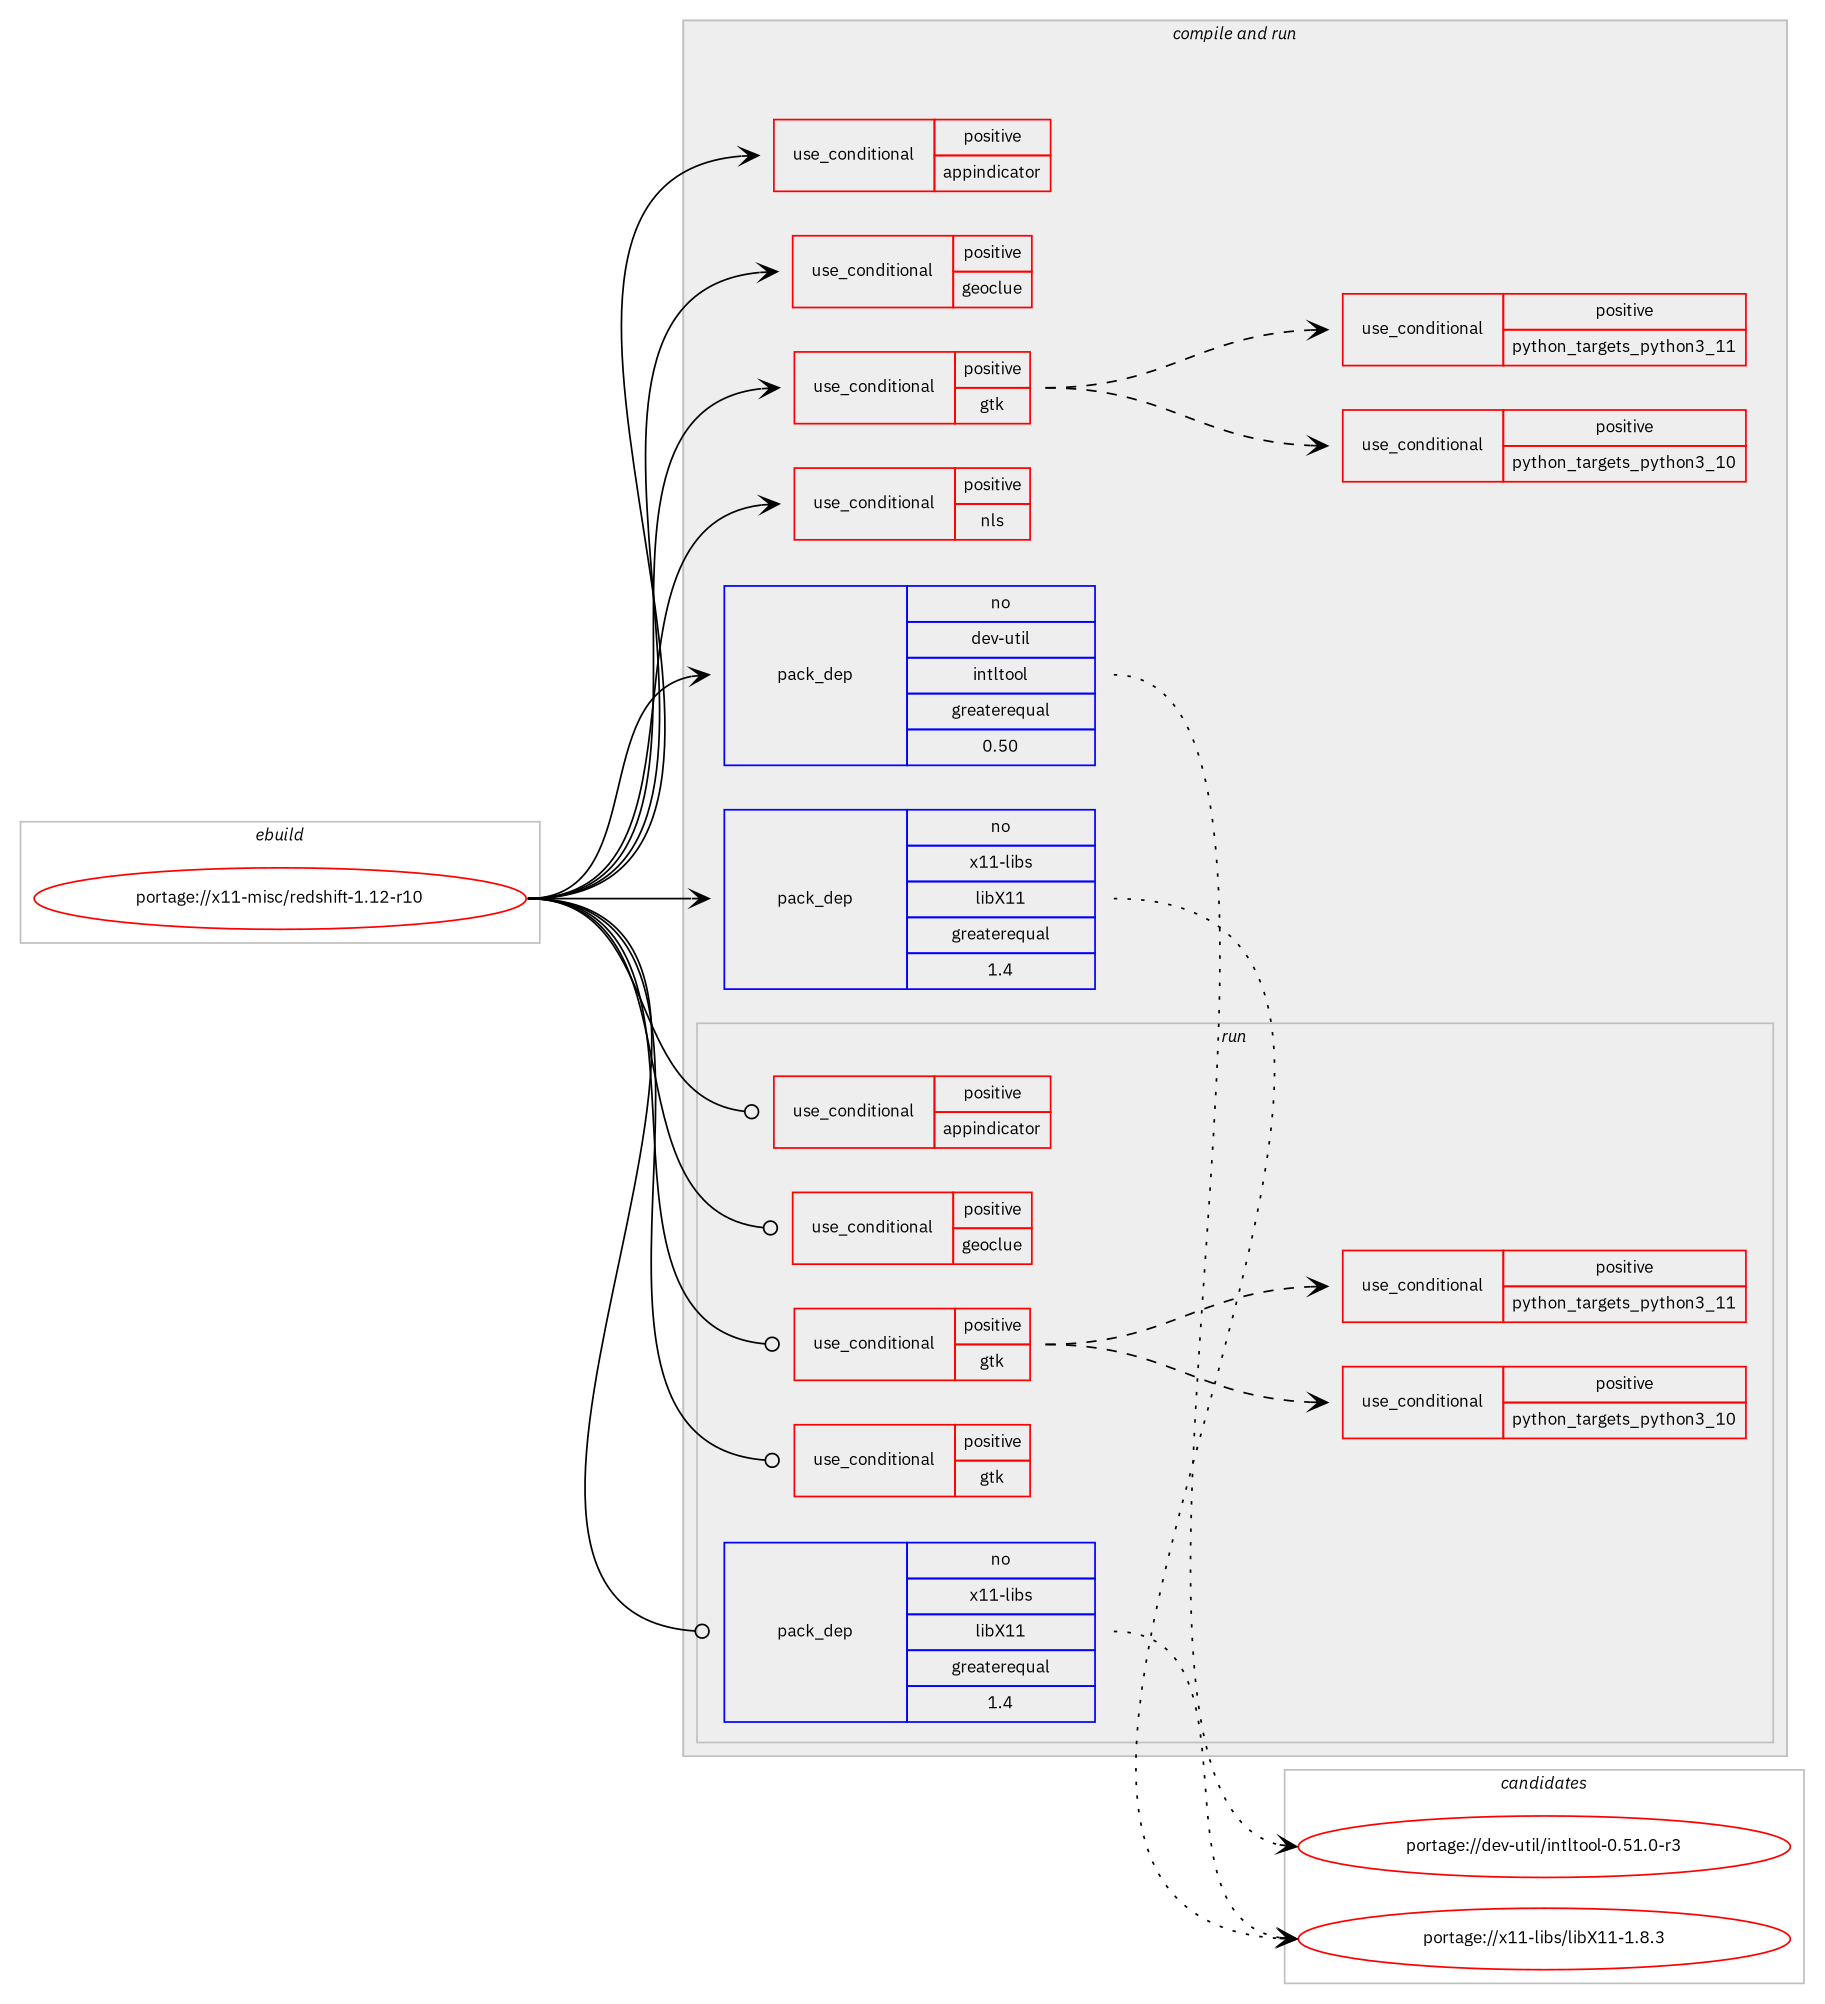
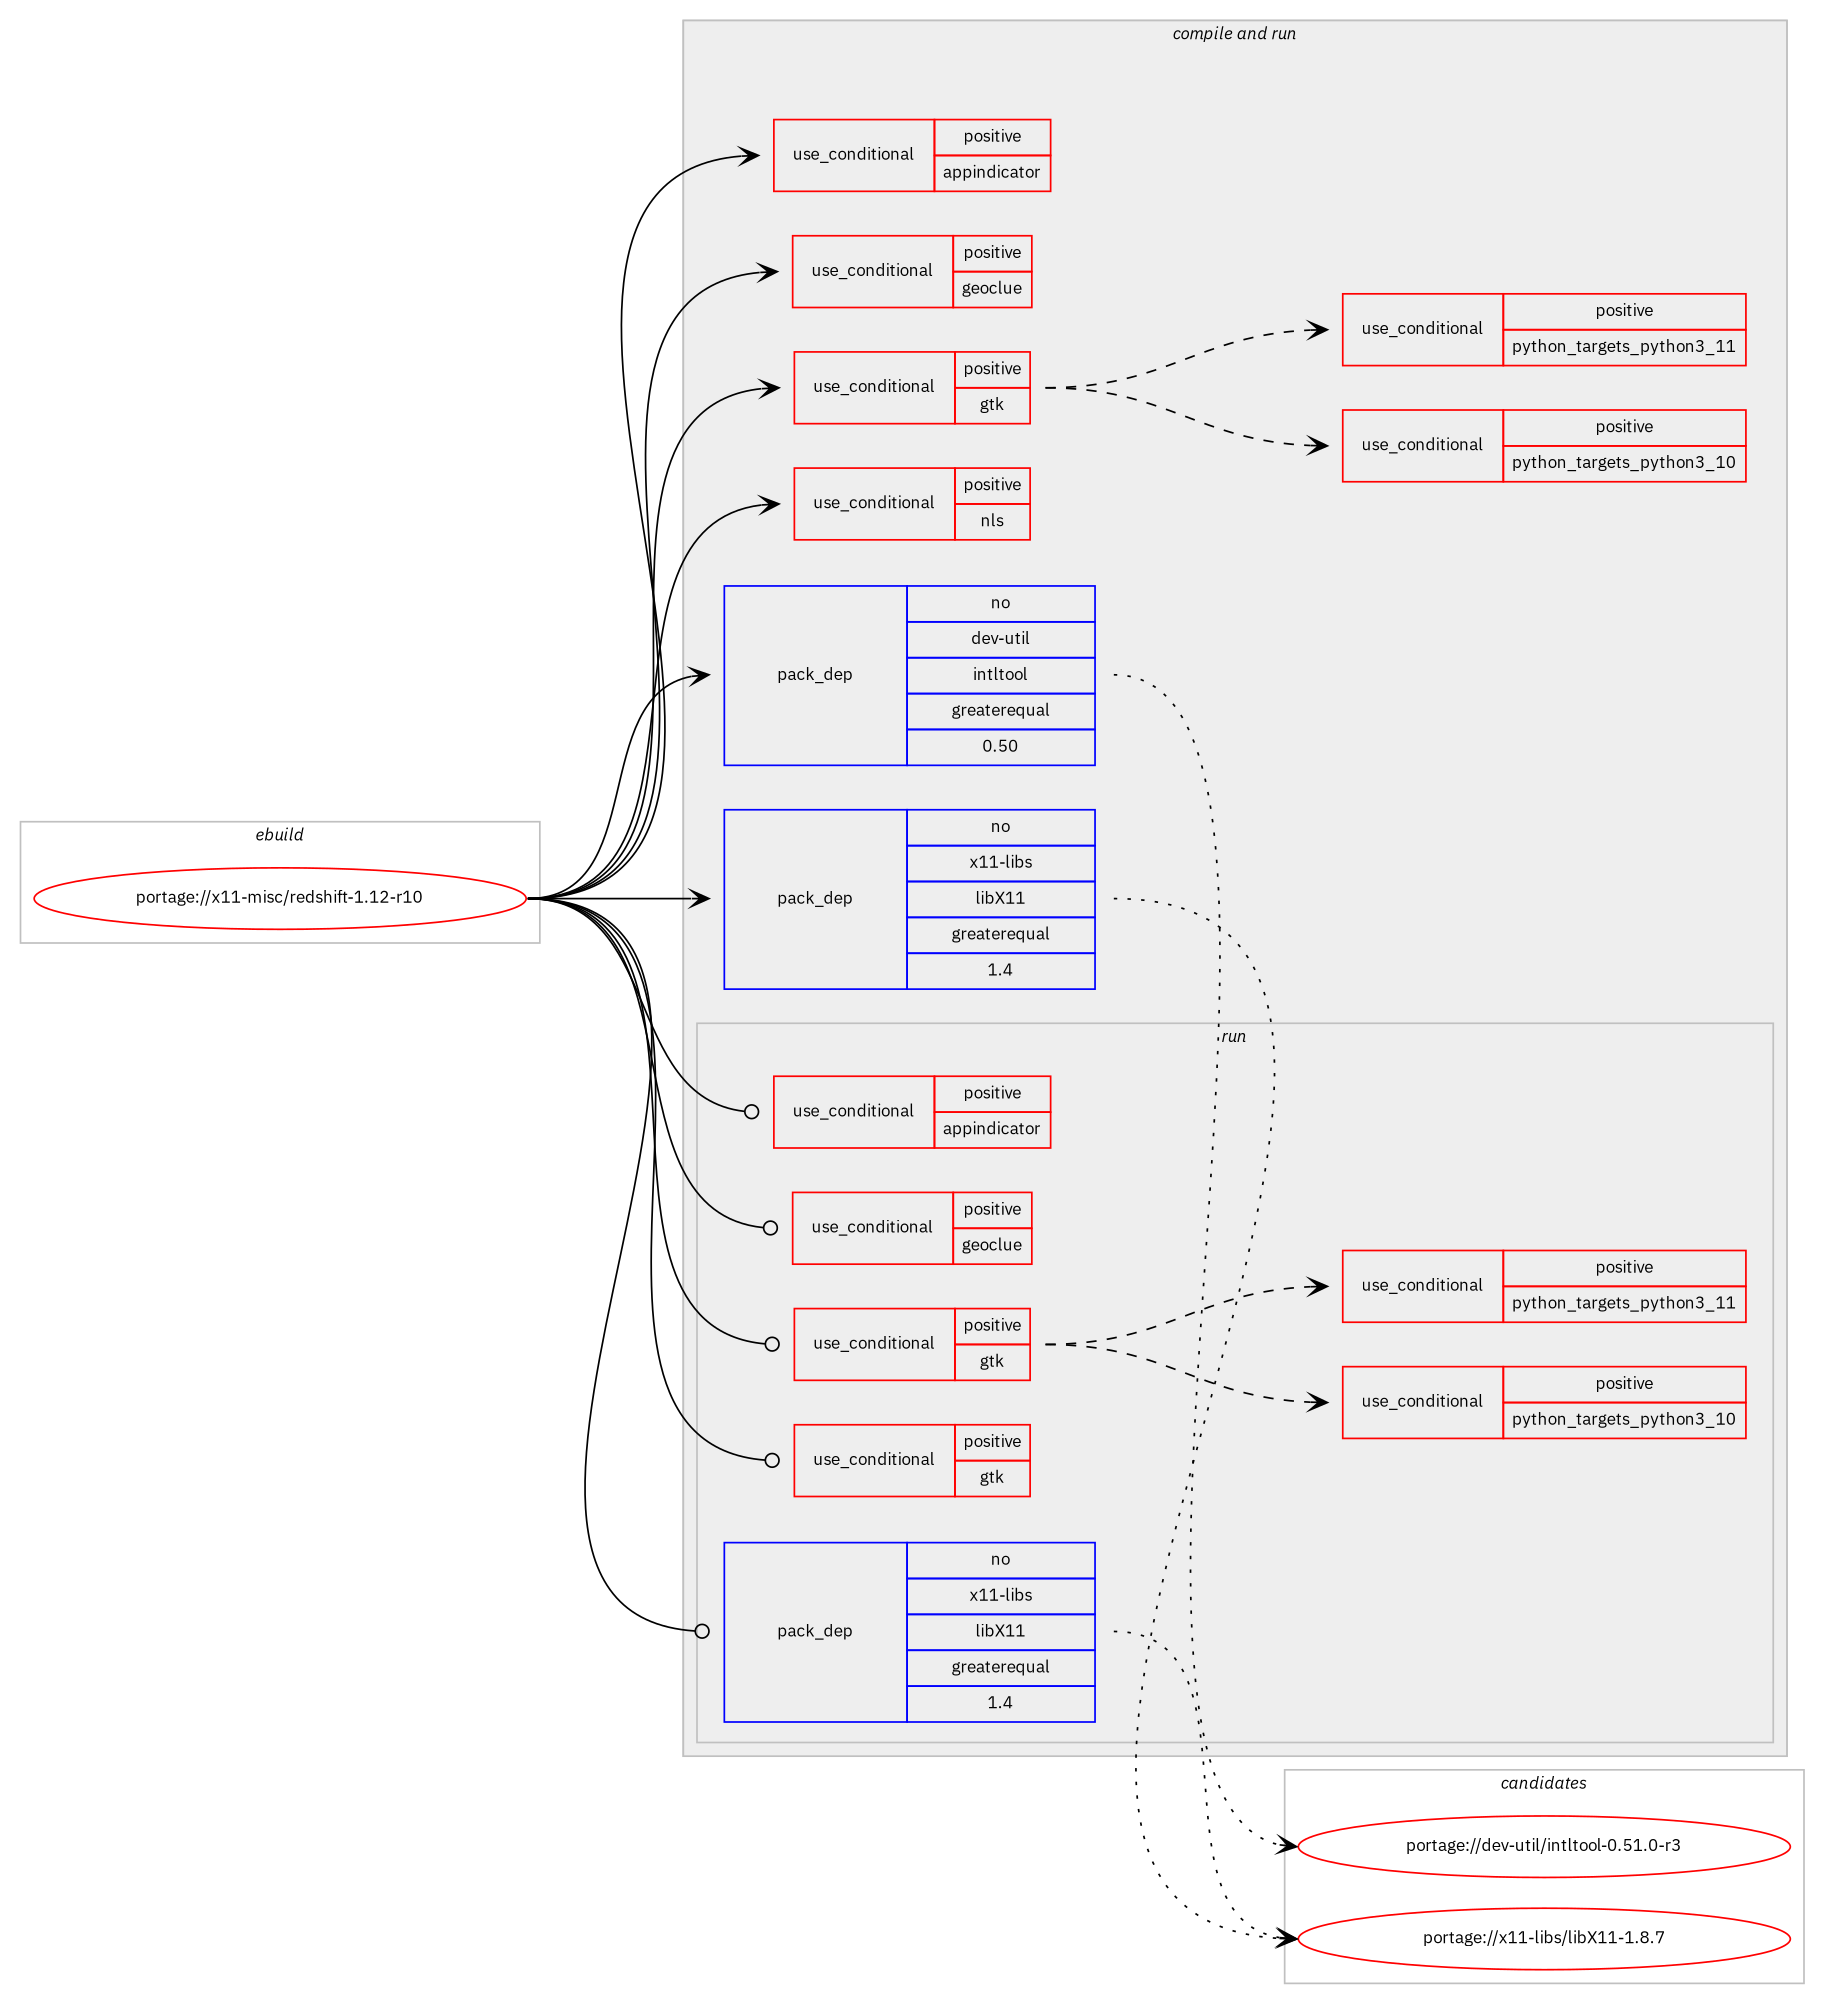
node "portage://x11-libs/libX11-1.8.3": label "portage://x11-libs/libX11-1.8.3" -> "portage://x11-libs/libX11-1.8.7"
